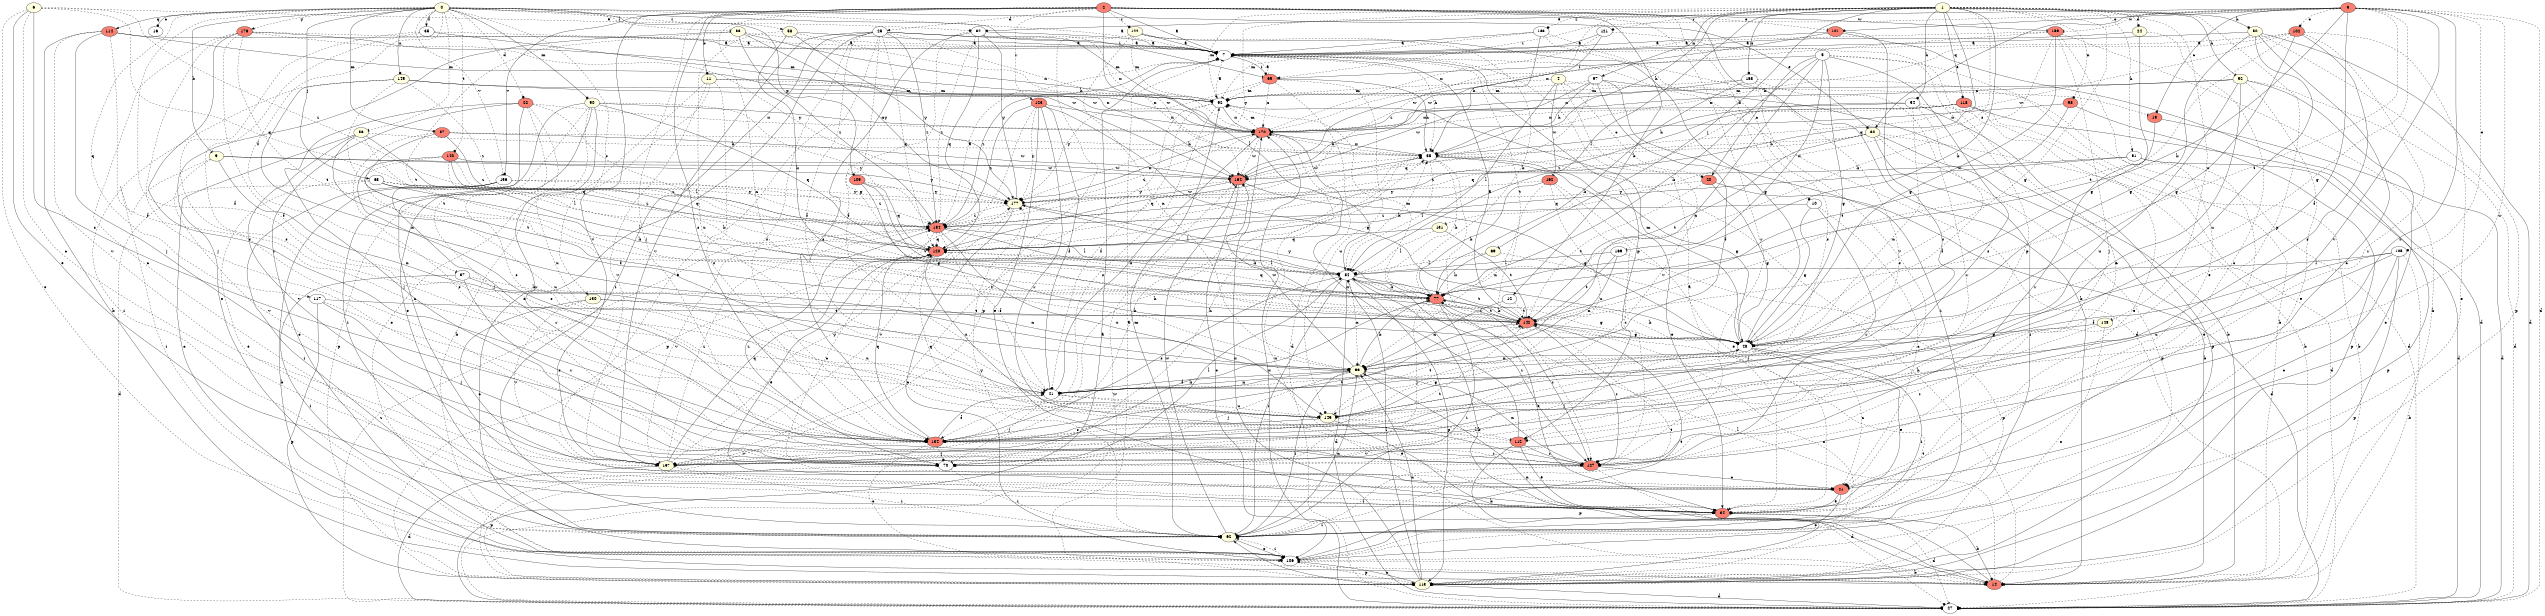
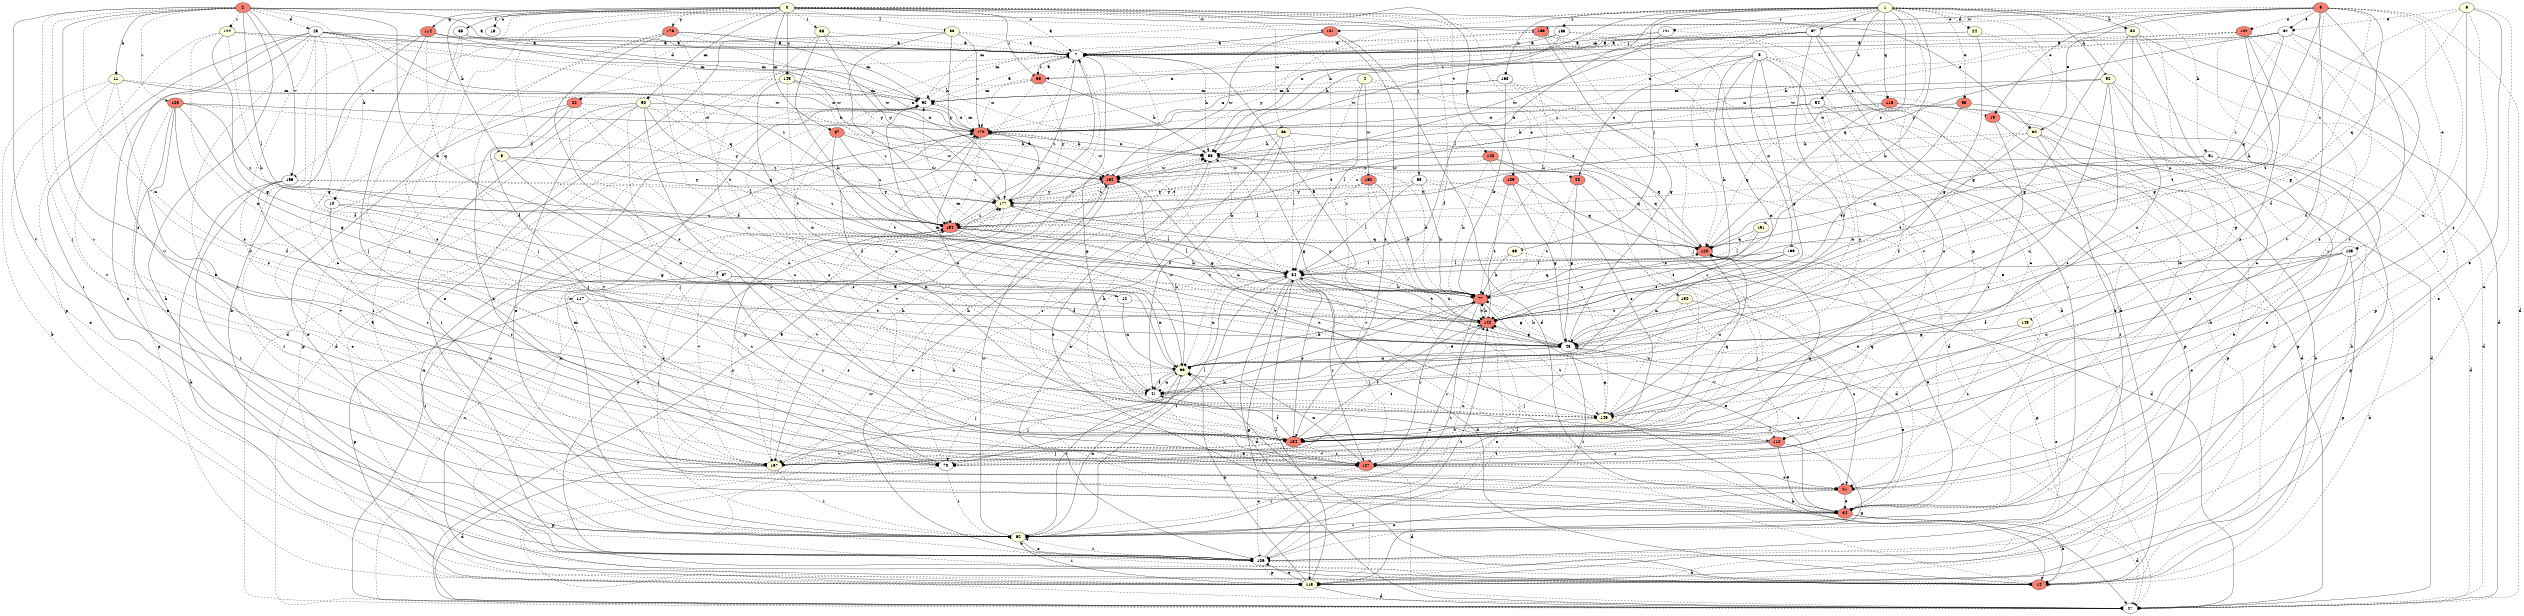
edge "58" -> "7": style solid -> dashed
edge "97" -> "92": now "97" -> "7"
